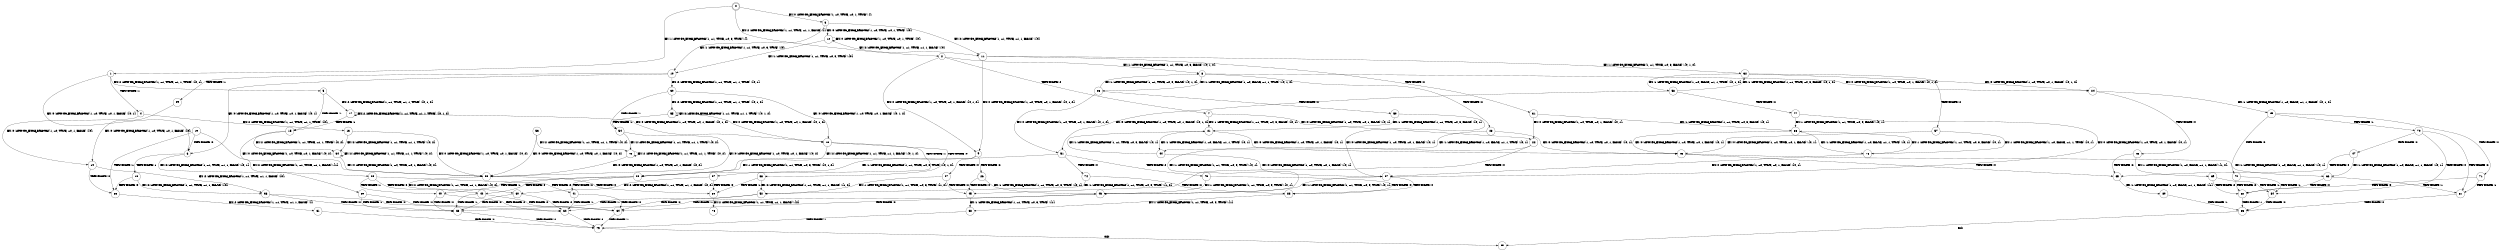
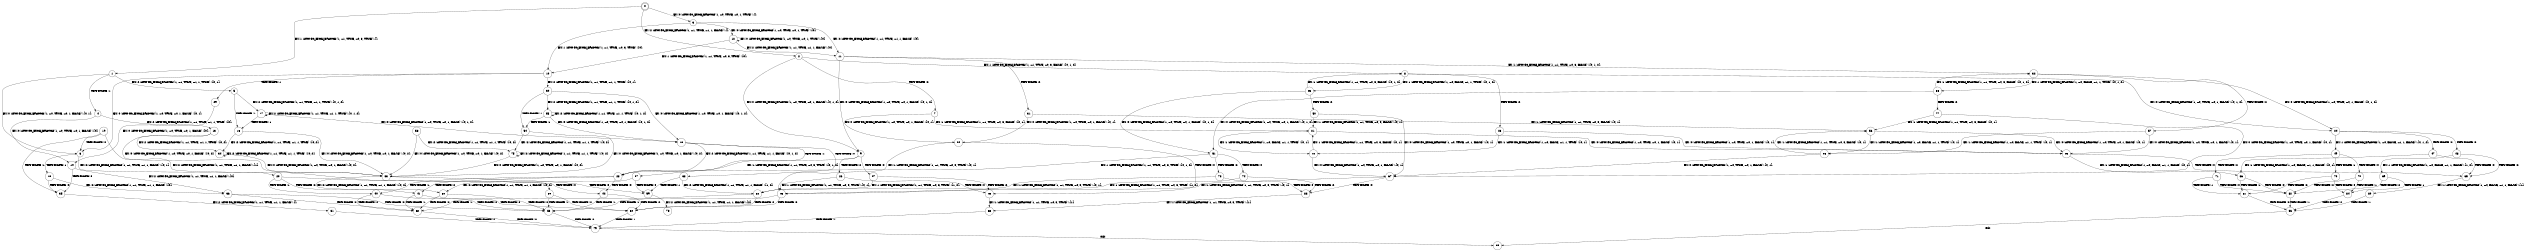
edge "70" -> "47": now "24" -> "47"
node "76": label "76" -> "96"
